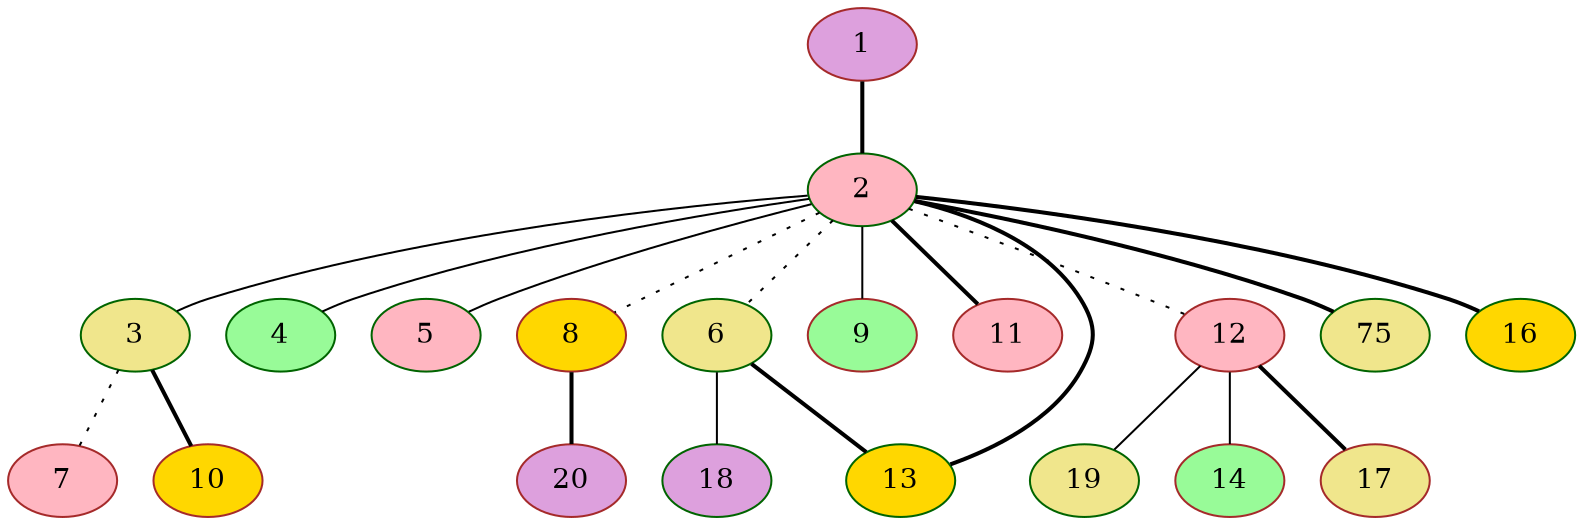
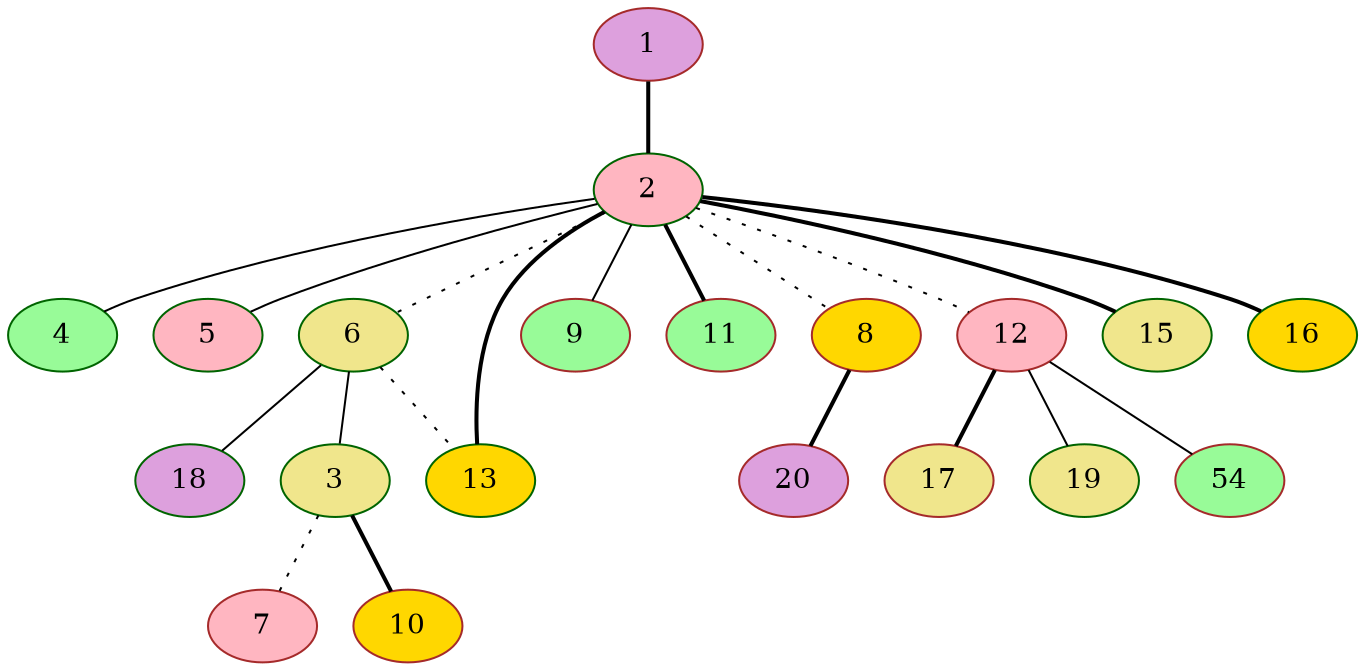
edge "2" -- "3": now "6" -- "3"
node "11": fillcolor lightpink -> palegreen
node "75": label "75" -> "15"
edge "6" -- "13": style bold -> dotted
node "14": label "14" -> "54"
